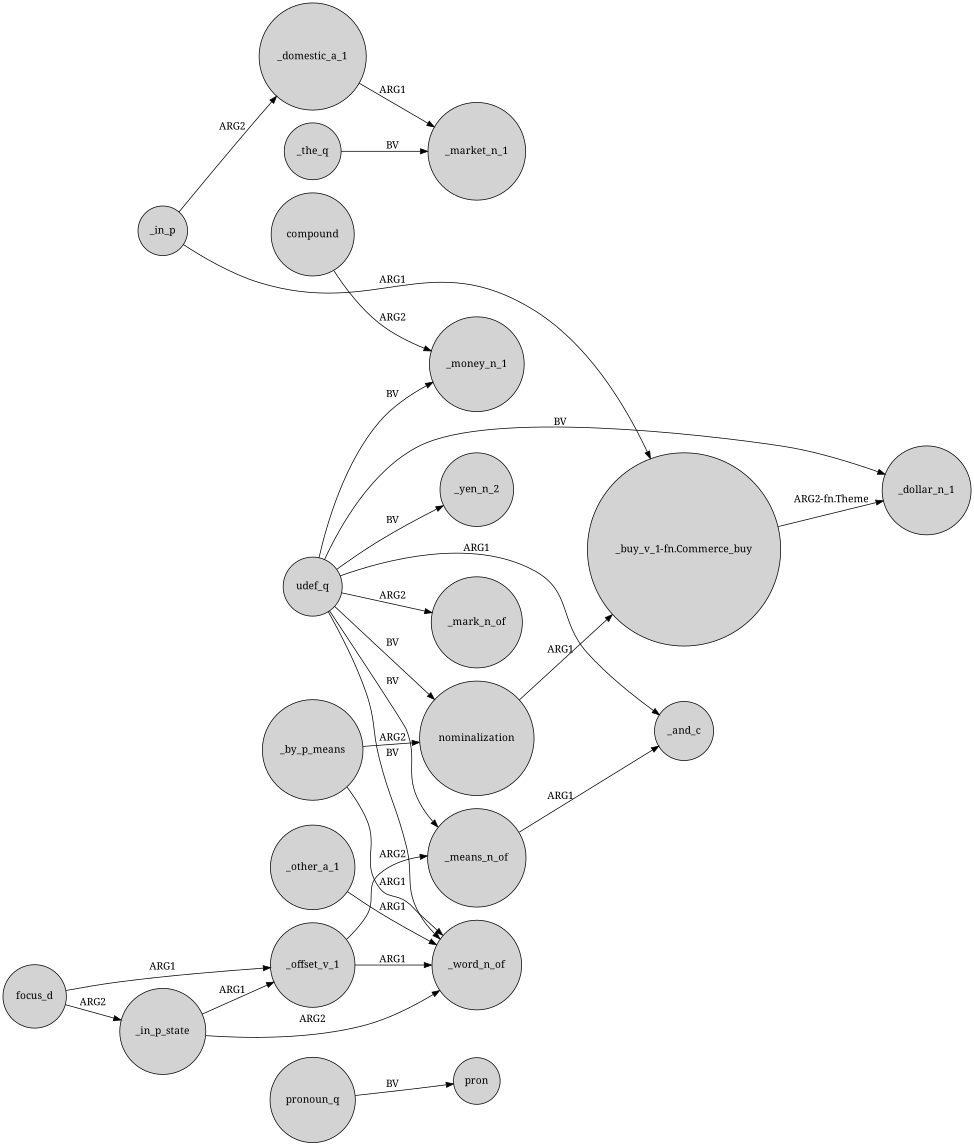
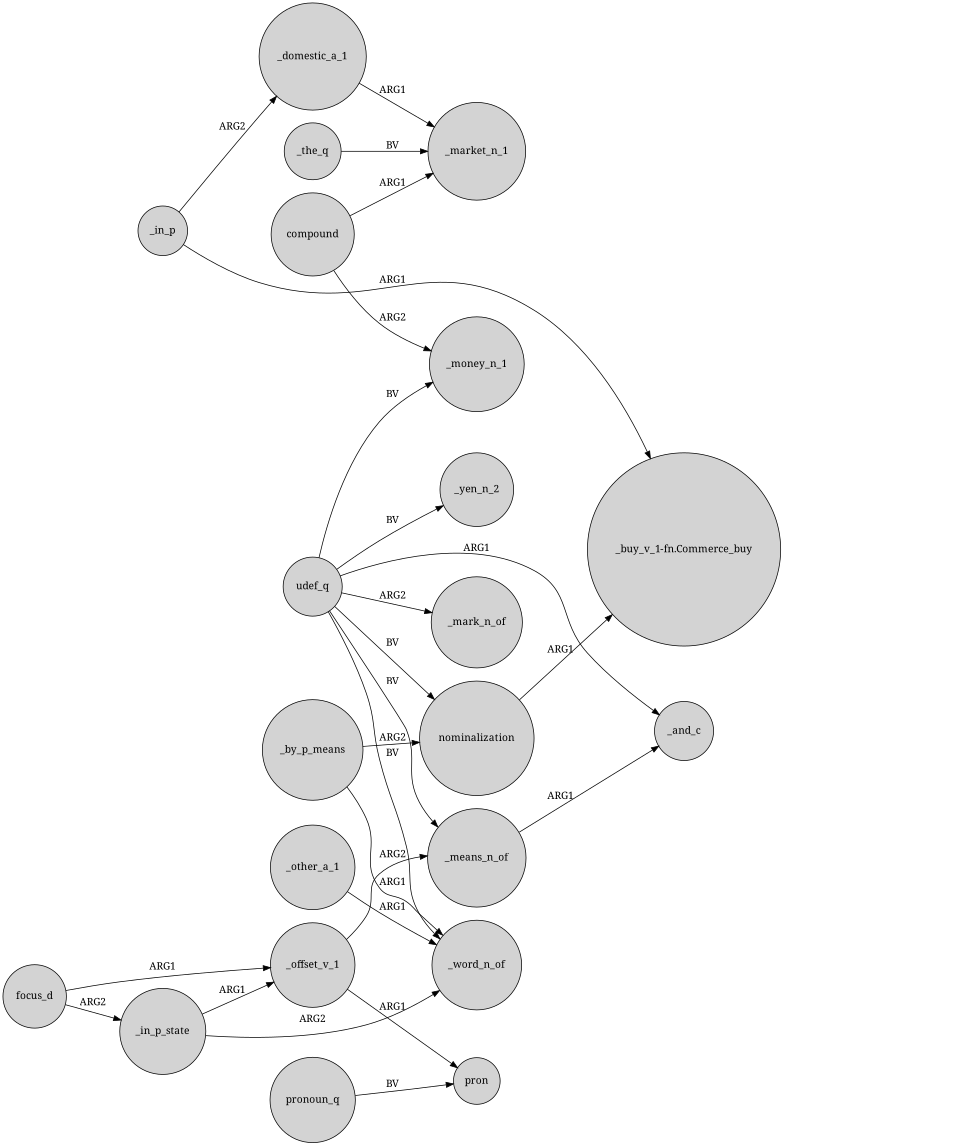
edge "compound" -> "_market_n_1": added, label "ARG1"
node "_dollar_n_1": removed
edge "_offset_v_1" -> "_word_n_of": now "_offset_v_1" -> "pron"
